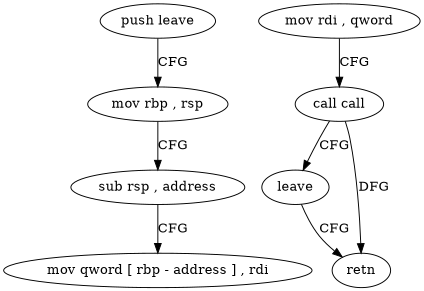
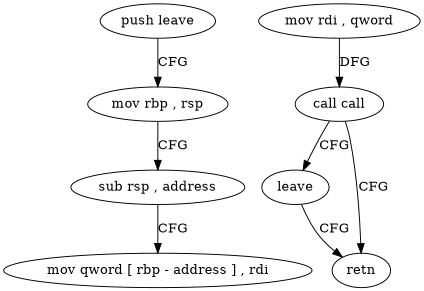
edge "mov rdi , qword" -> "call call": label "CFG" -> "DFG"
edge "call call" -> "retn": label "DFG" -> "CFG"
